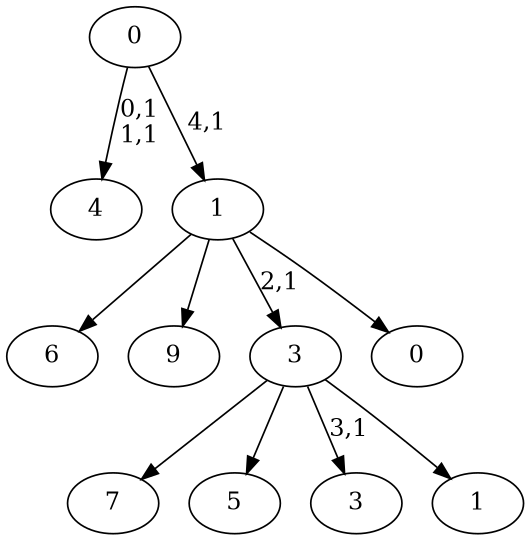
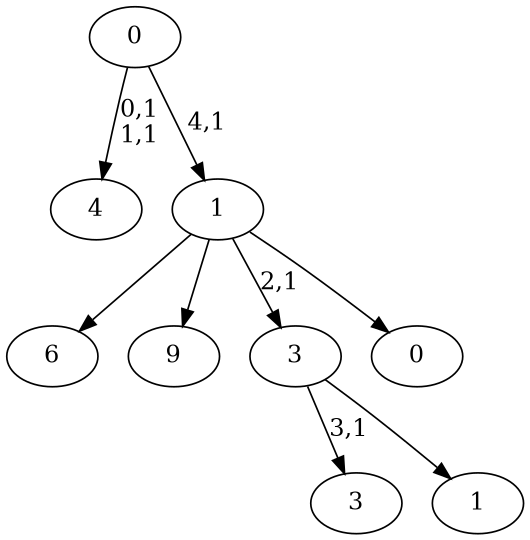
node "7": removed
node "5": removed
